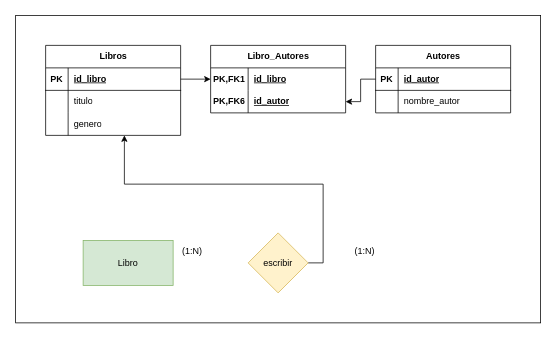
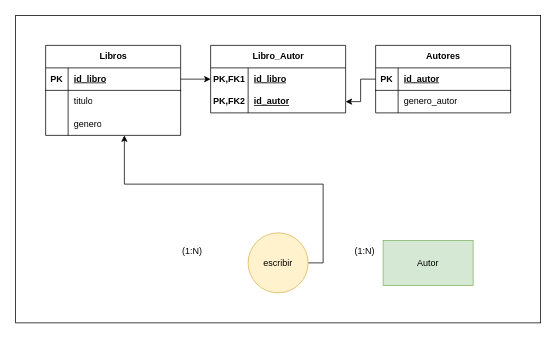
node "Libro_Autores": label "Libro_Autores" -> "Libro_Autor"
node "PK,FK6": label "PK,FK6" -> "PK,FK2"
node "nombre_autor": label "nombre_autor" -> "genero_autor"
node "Libro": removed
node "escribir": shape diamond -> ellipse
node "Autor": added
